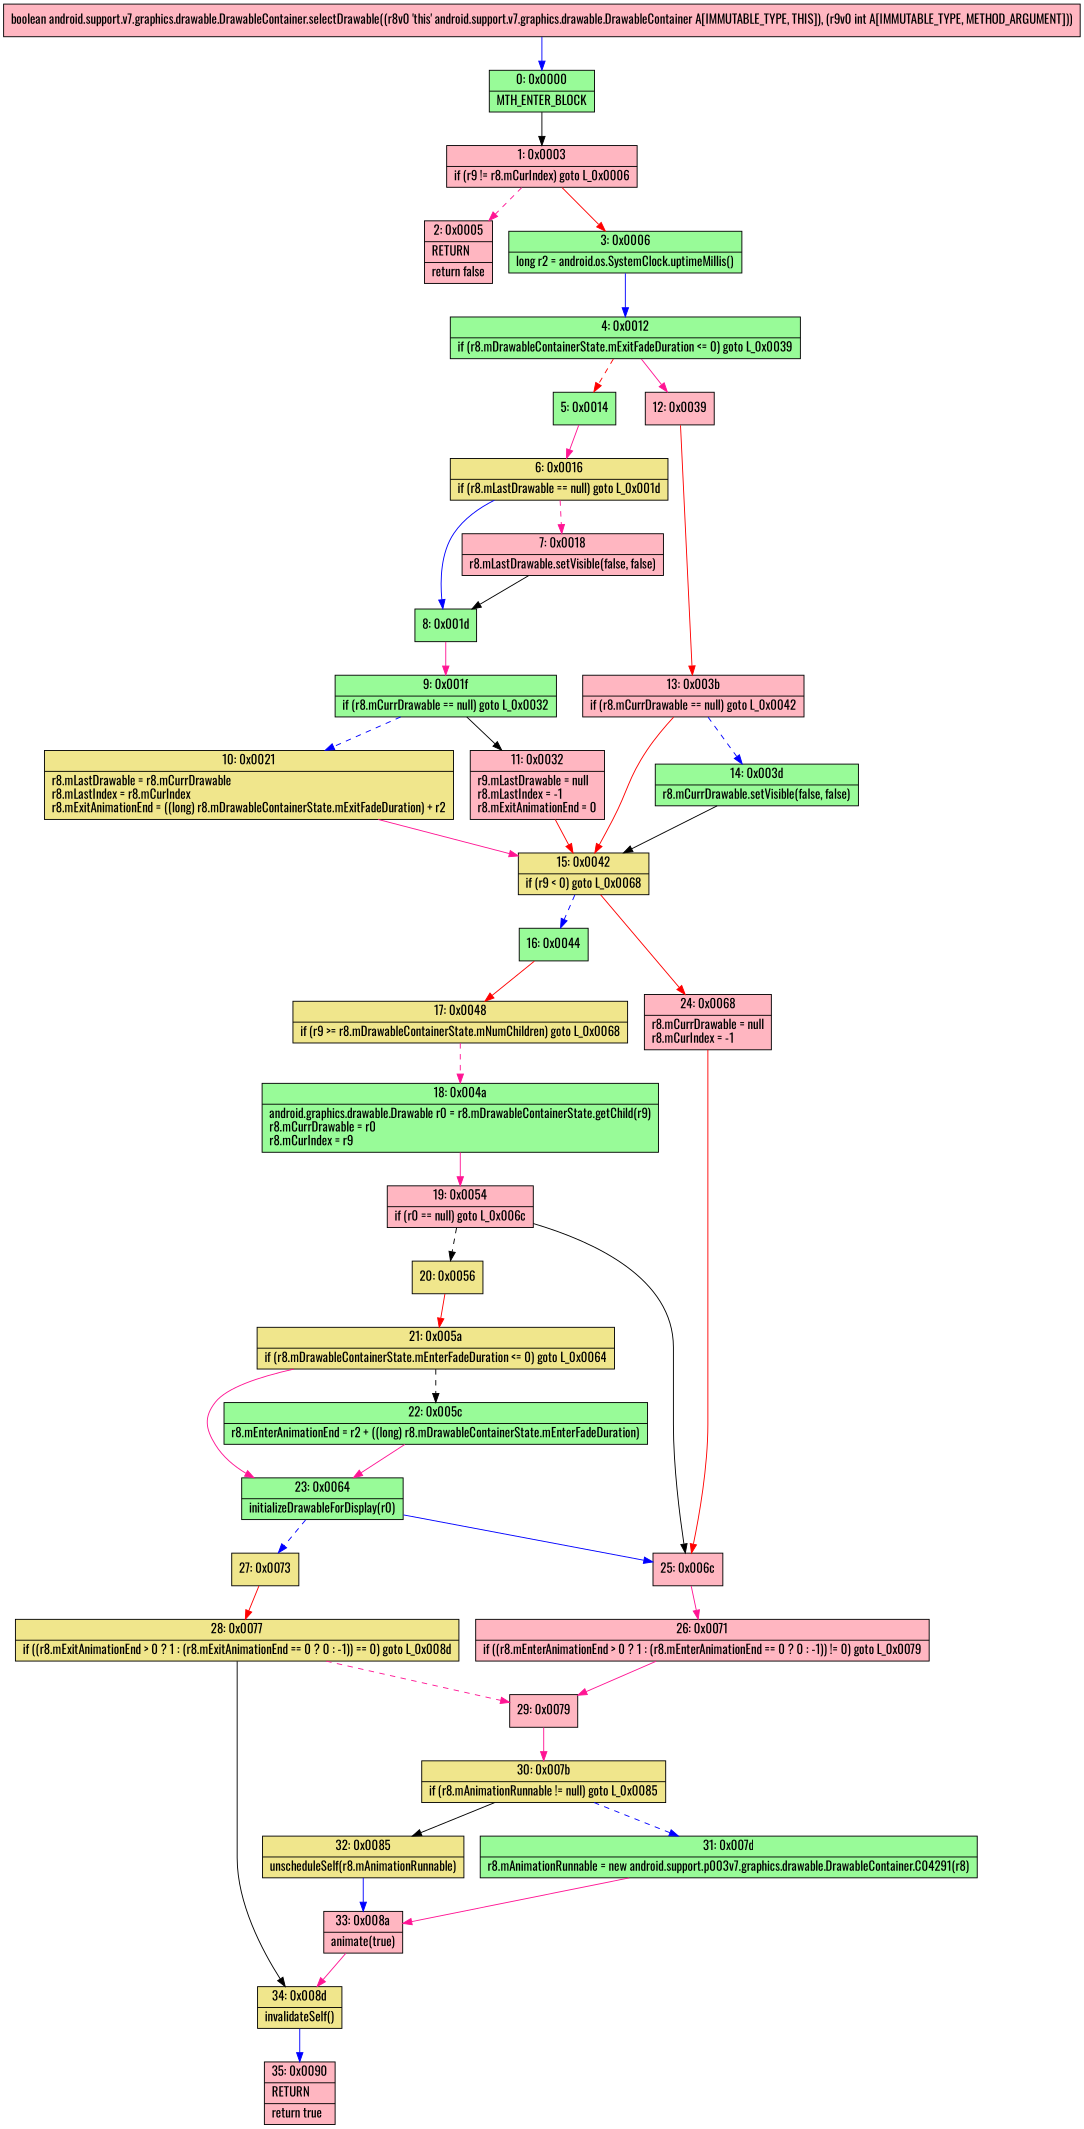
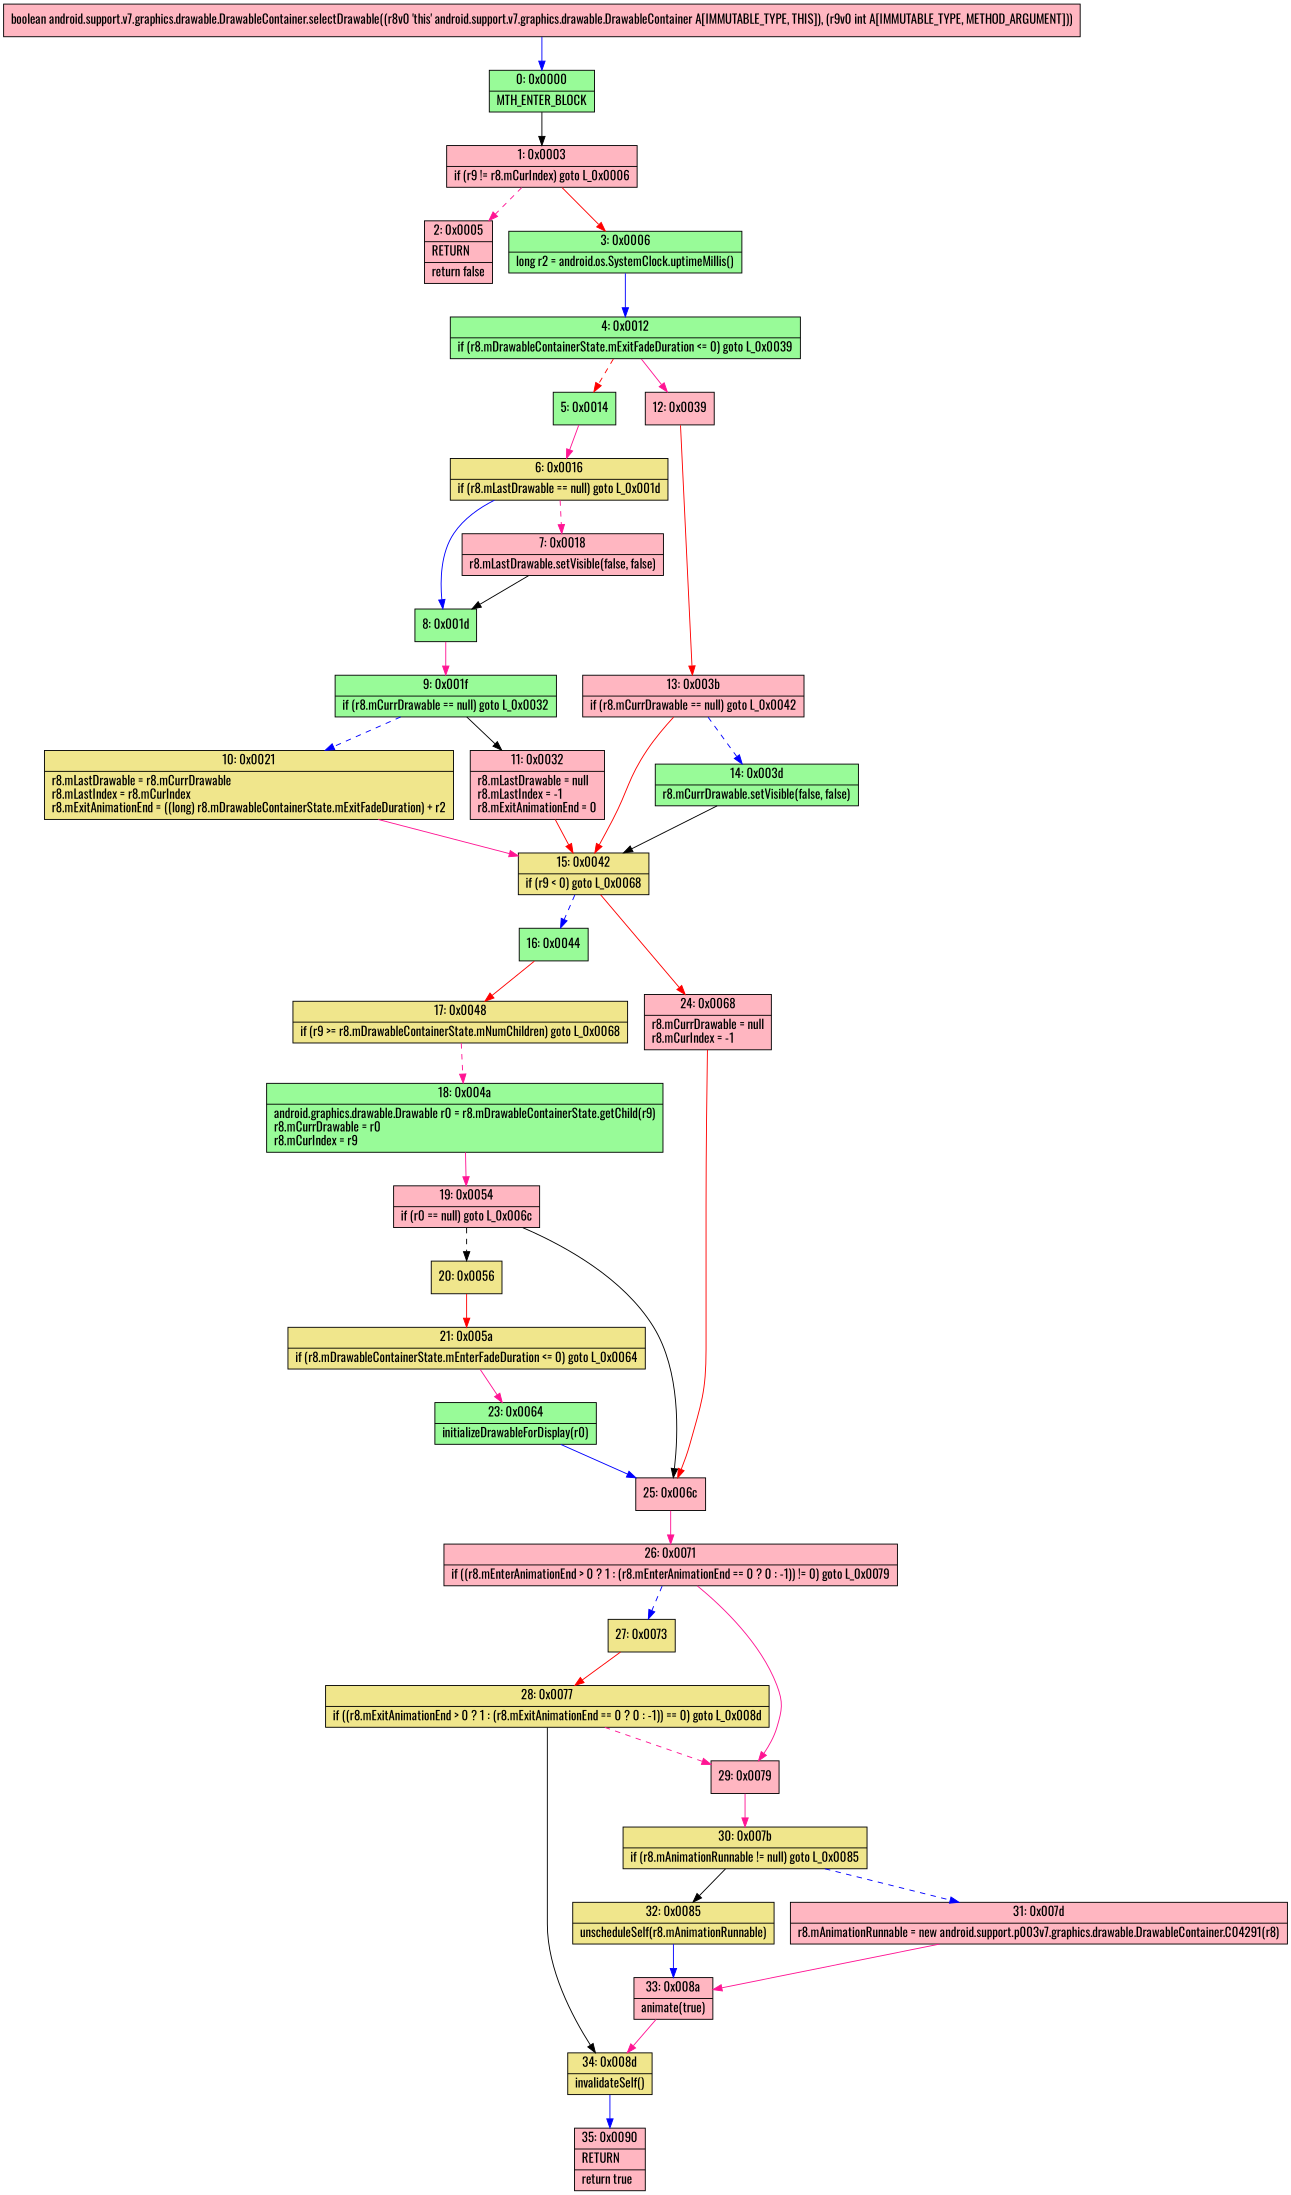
node "11: 0x0032": text "r9.mLastDrawable = null" -> "r8.mLastDrawable = null"
node "22: 0x005c": removed
edge "23: 0x0064" -> "27: 0x0073": now "26: 0x0071" -> "27: 0x0073"
node "31: 0x007d": fillcolor palegreen -> lightpink
